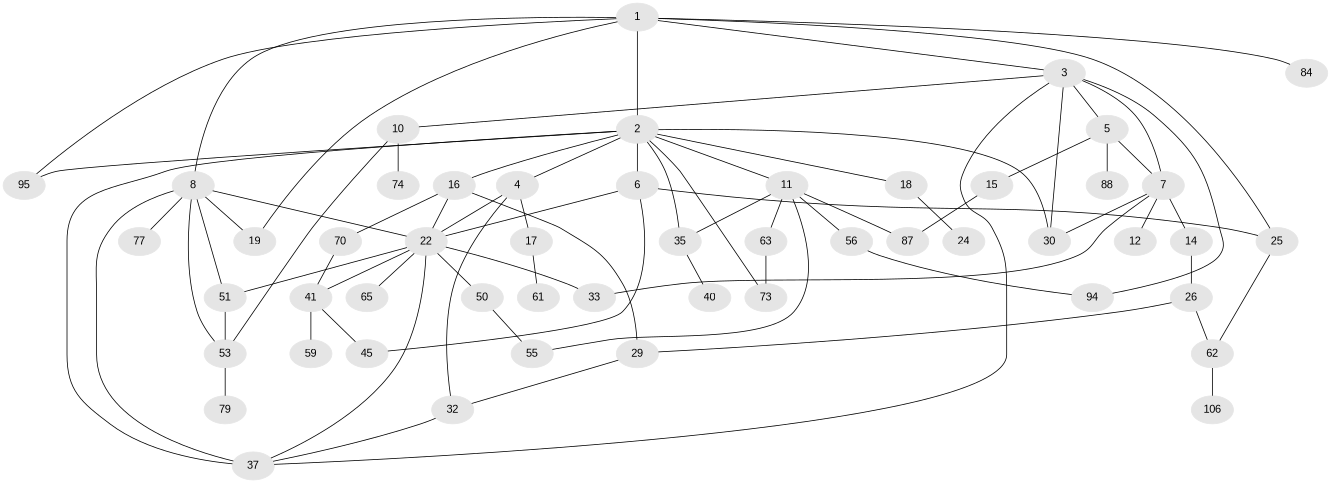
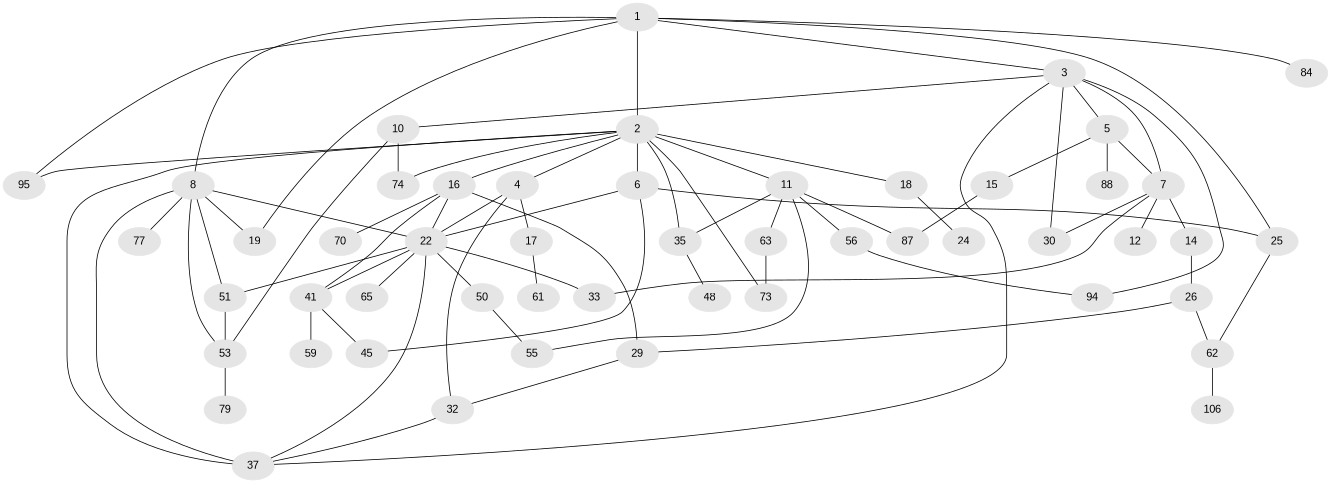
edge "2" -- "30": now "2" -- "74"
edge "70" -- "41": now "16" -- "41"
node "40": label "40" -> "48"
